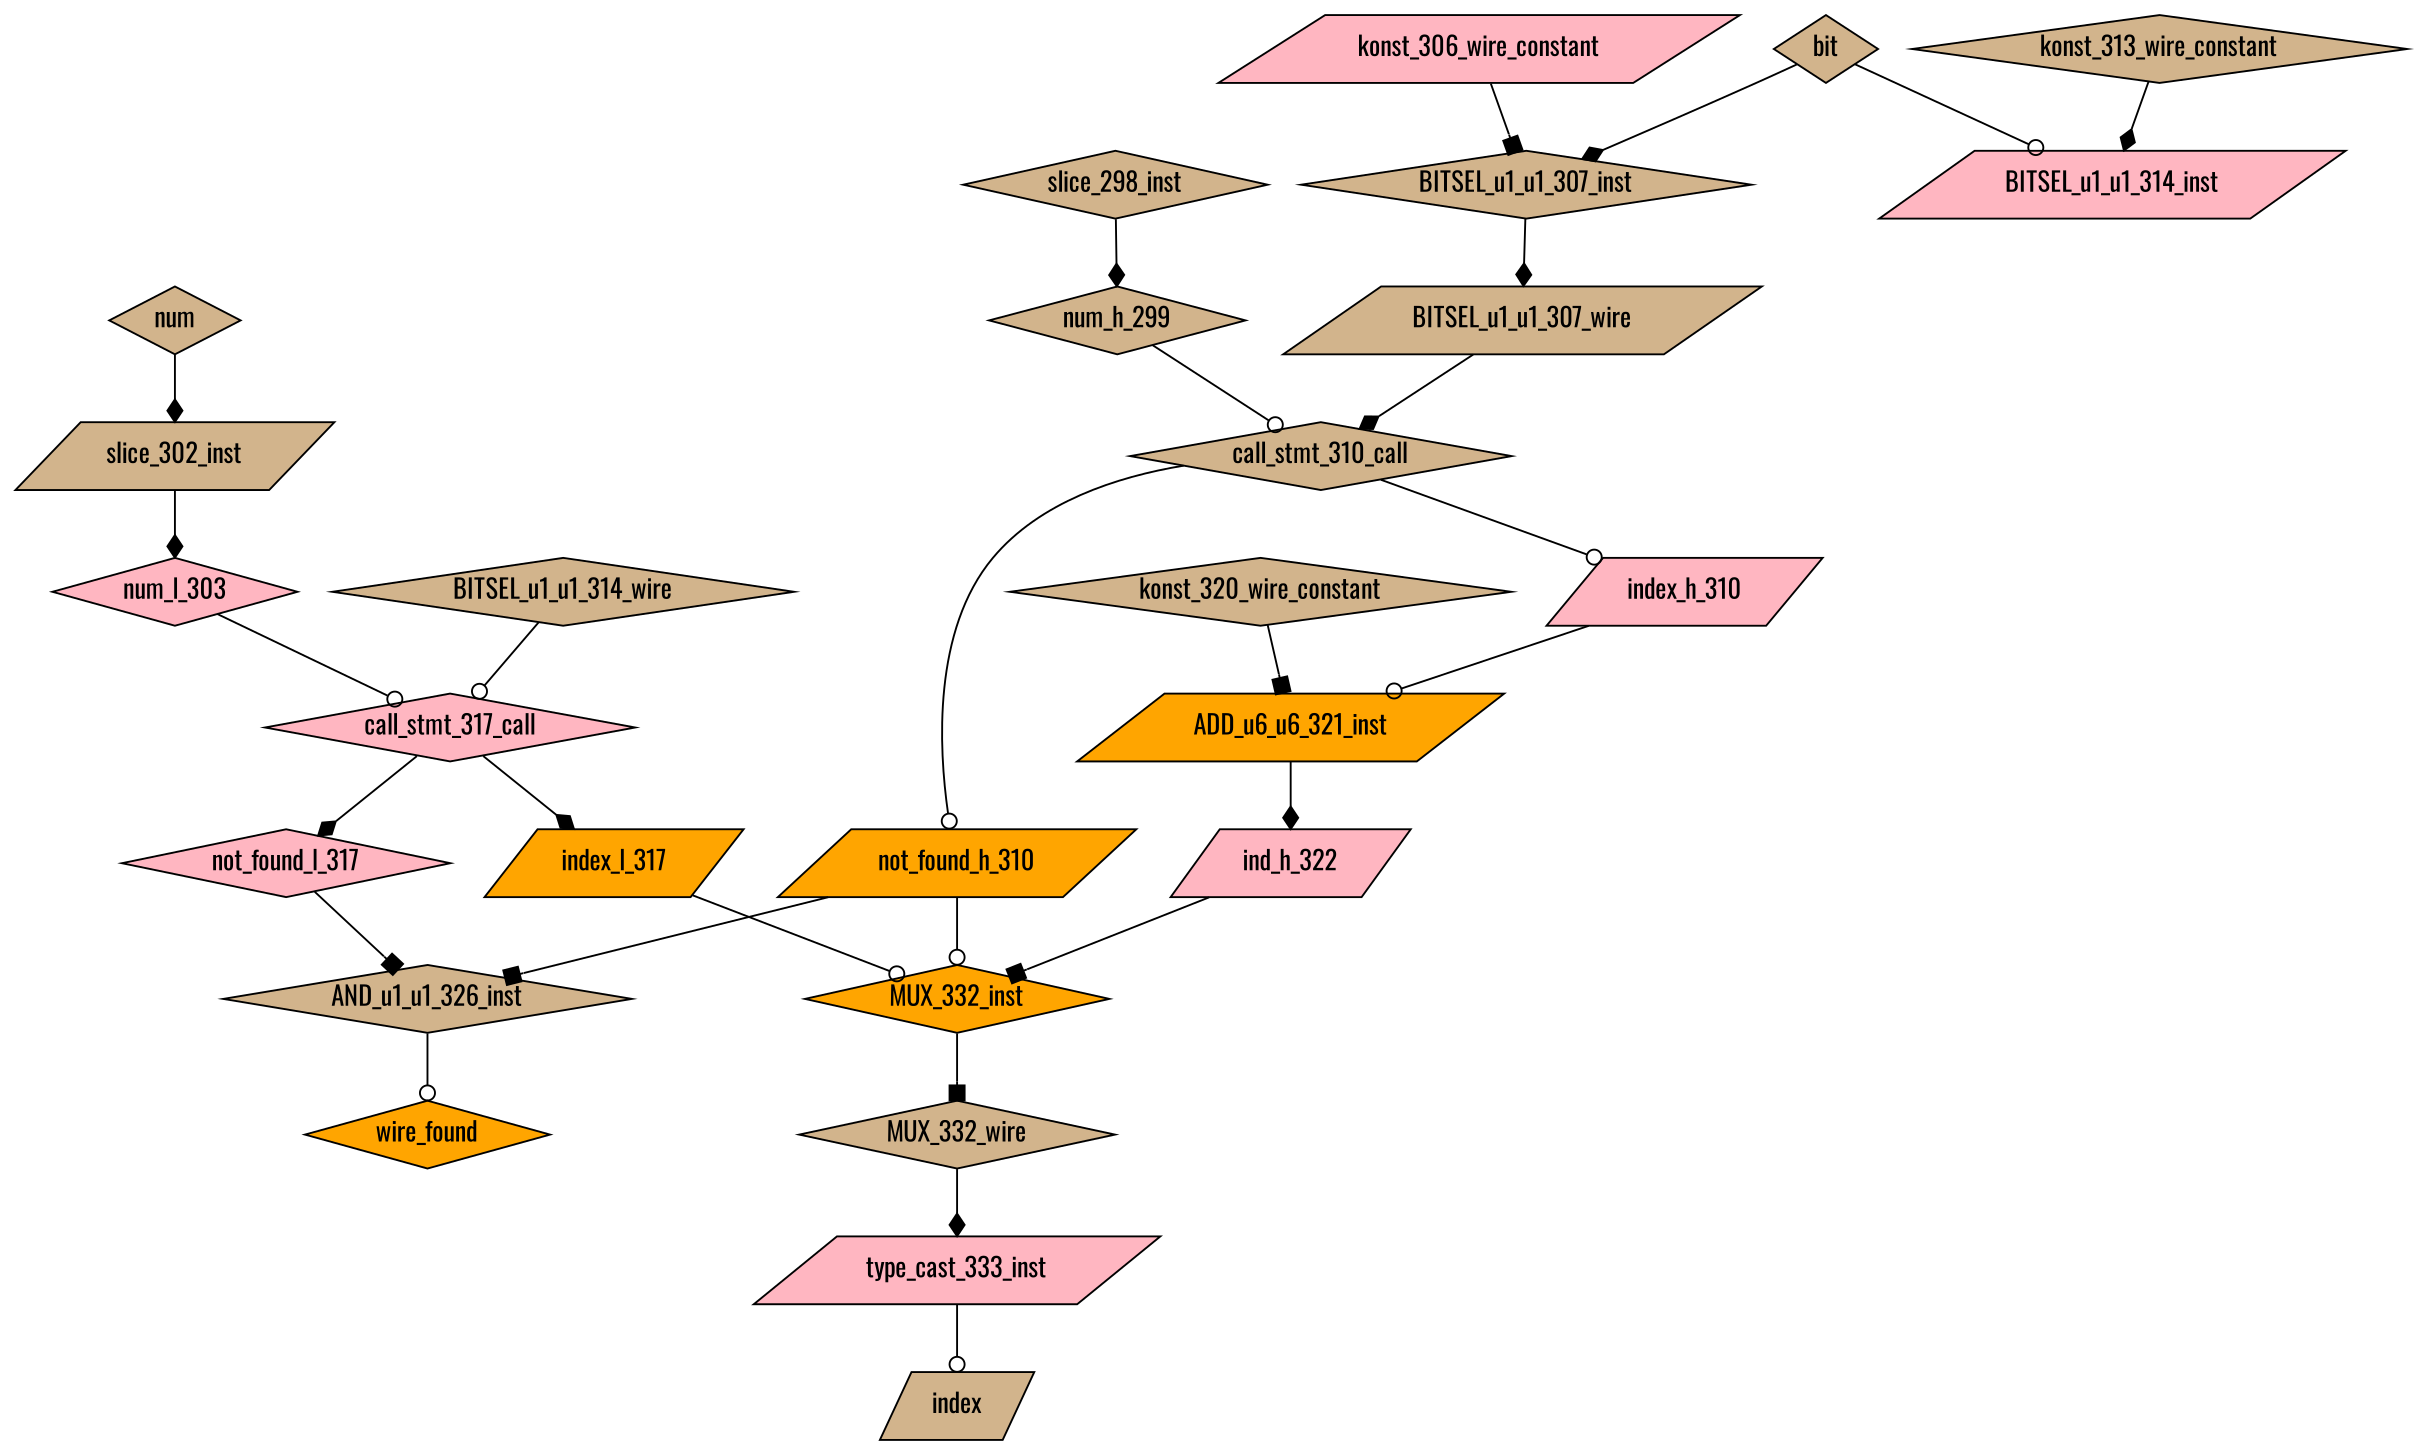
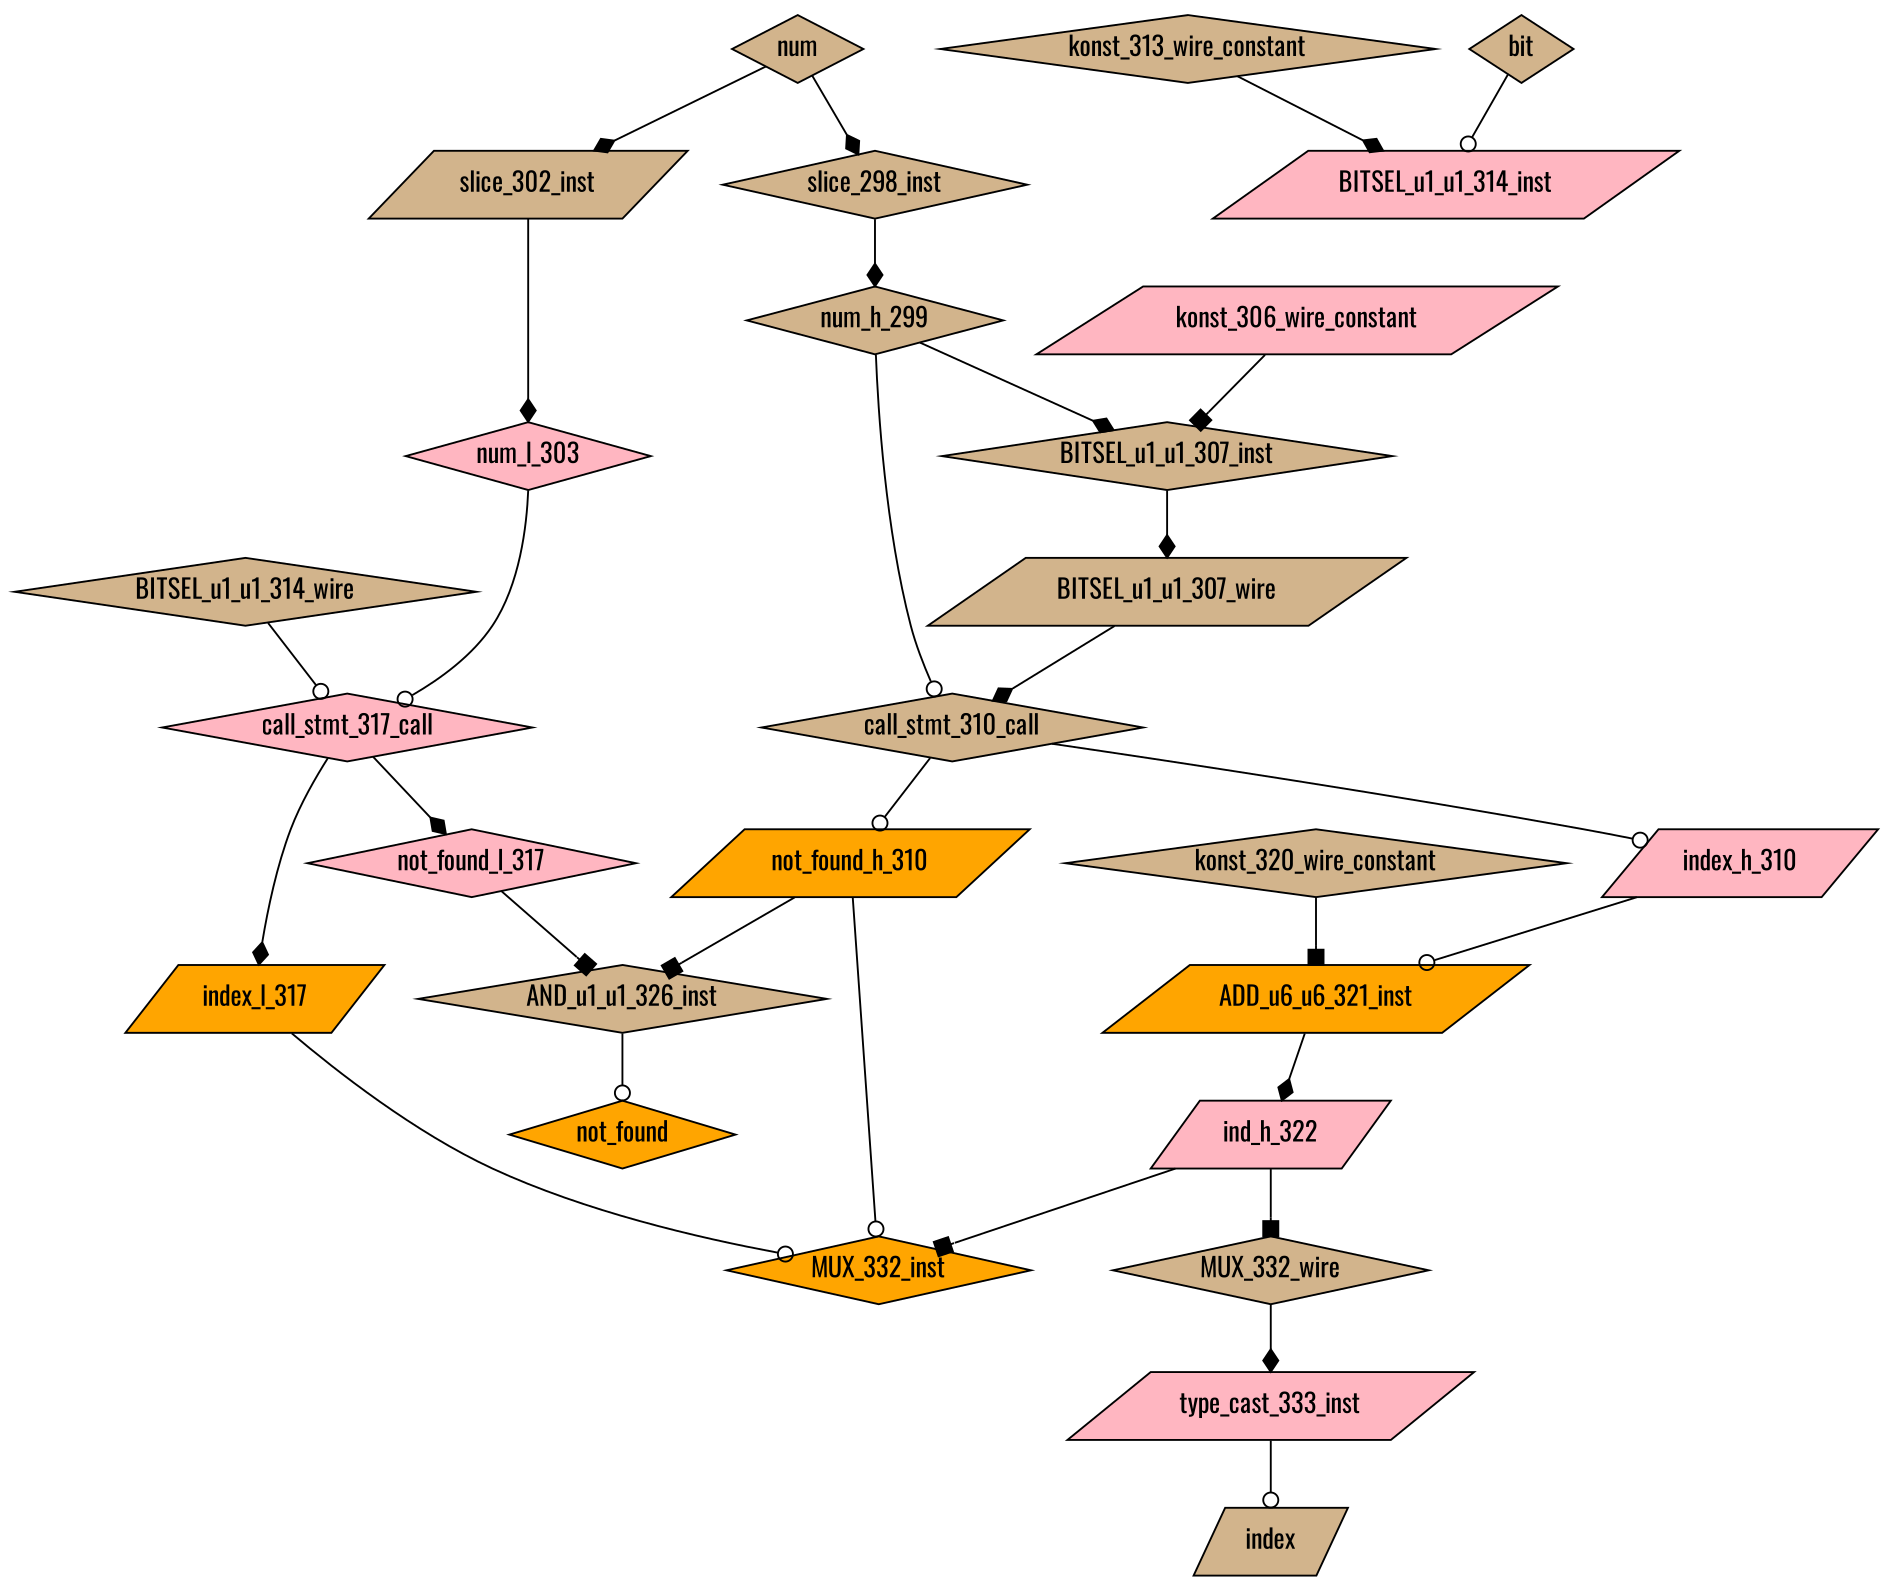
edge "num" -> "slice_298_inst": added
edge "bit" -> "BITSEL_u1_u1_307_inst": now "num_h_299" -> "BITSEL_u1_u1_307_inst"
edge "MUX_332_inst" -> "MUX_332_wire": now "ind_h_322" -> "MUX_332_wire"
node "wire_found": label "wire_found" -> "not_found"
